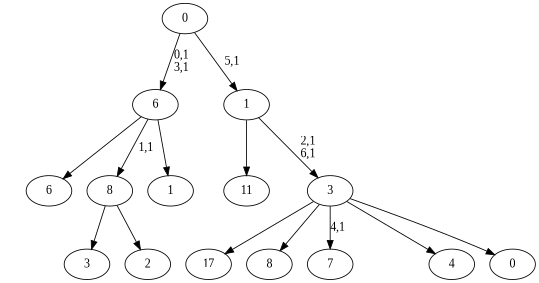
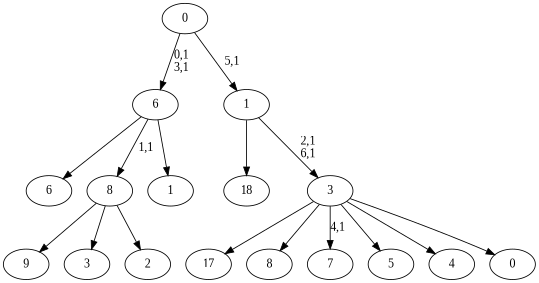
node "11": label "11" -> "18"
node "9": added
node "5": added
